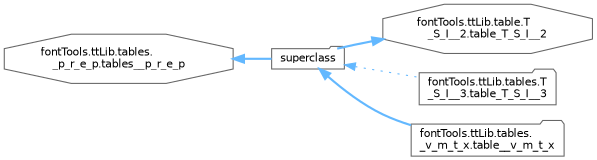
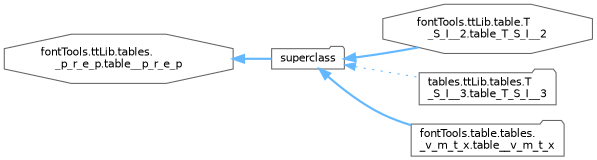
edge "superclass" -> "fontTools.ttLib.table.T _S_I__2.table_T_S_I__2": reversed
node "fontTools.ttLib.tables. _p_r_e_p.tables__p_r_e_p": label "fontTools.ttLib.tables. _p_r_e_p.tables__p_r_e_p" -> "fontTools.ttLib.tables. _p_r_e_p.table__p_r_e_p"
node "fontTools.ttLib.tables.T _S_I__3.table_T_S_I__3": label "fontTools.ttLib.tables.T _S_I__3.table_T_S_I__3" -> "tables.ttLib.tables.T _S_I__3.table_T_S_I__3"
node "fontTools.ttLib.tables. _v_m_t_x.table__v_m_t_x": label "fontTools.ttLib.tables. _v_m_t_x.table__v_m_t_x" -> "fontTools.table.tables. _v_m_t_x.table__v_m_t_x"
